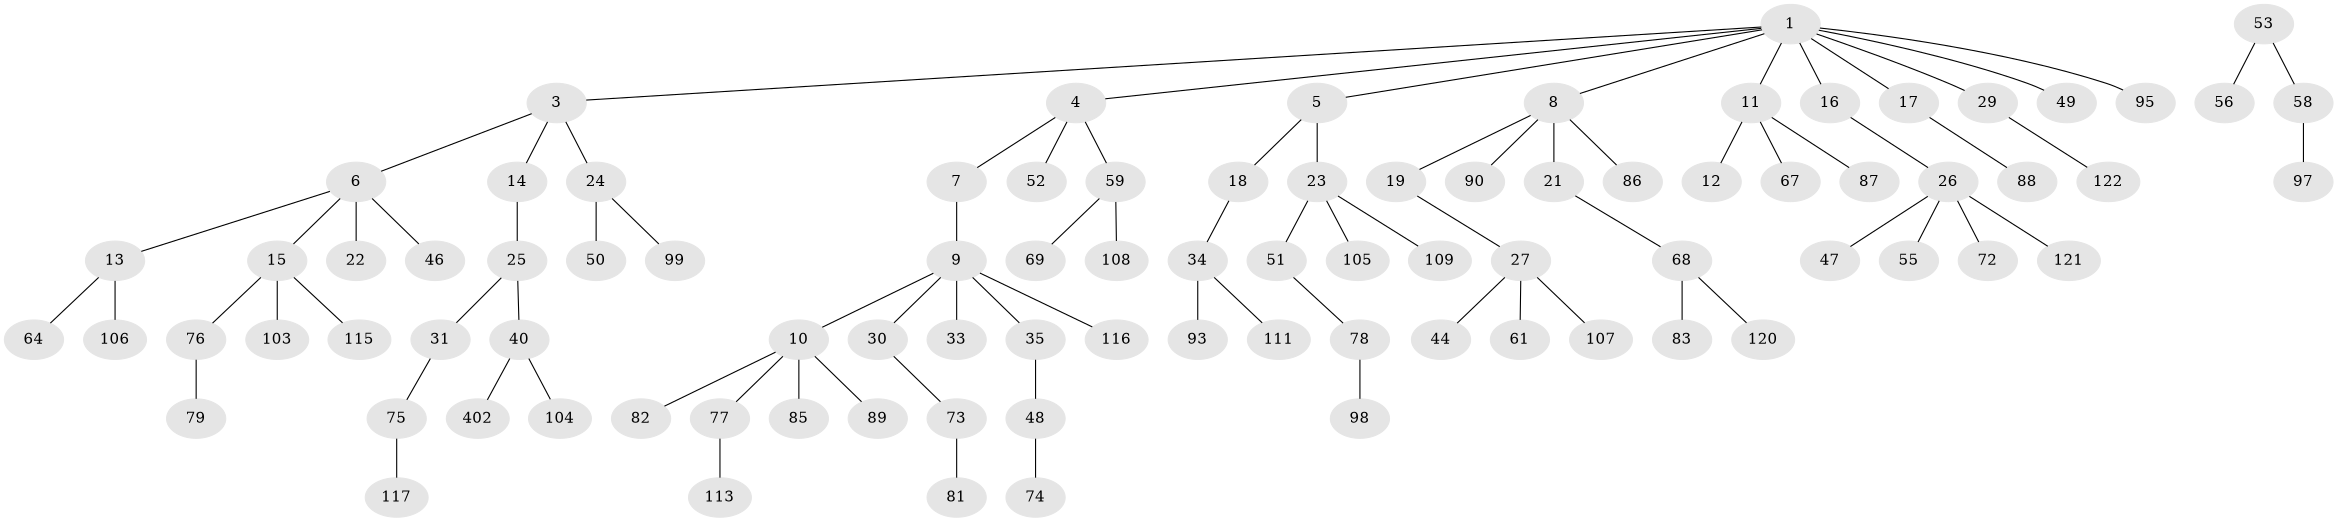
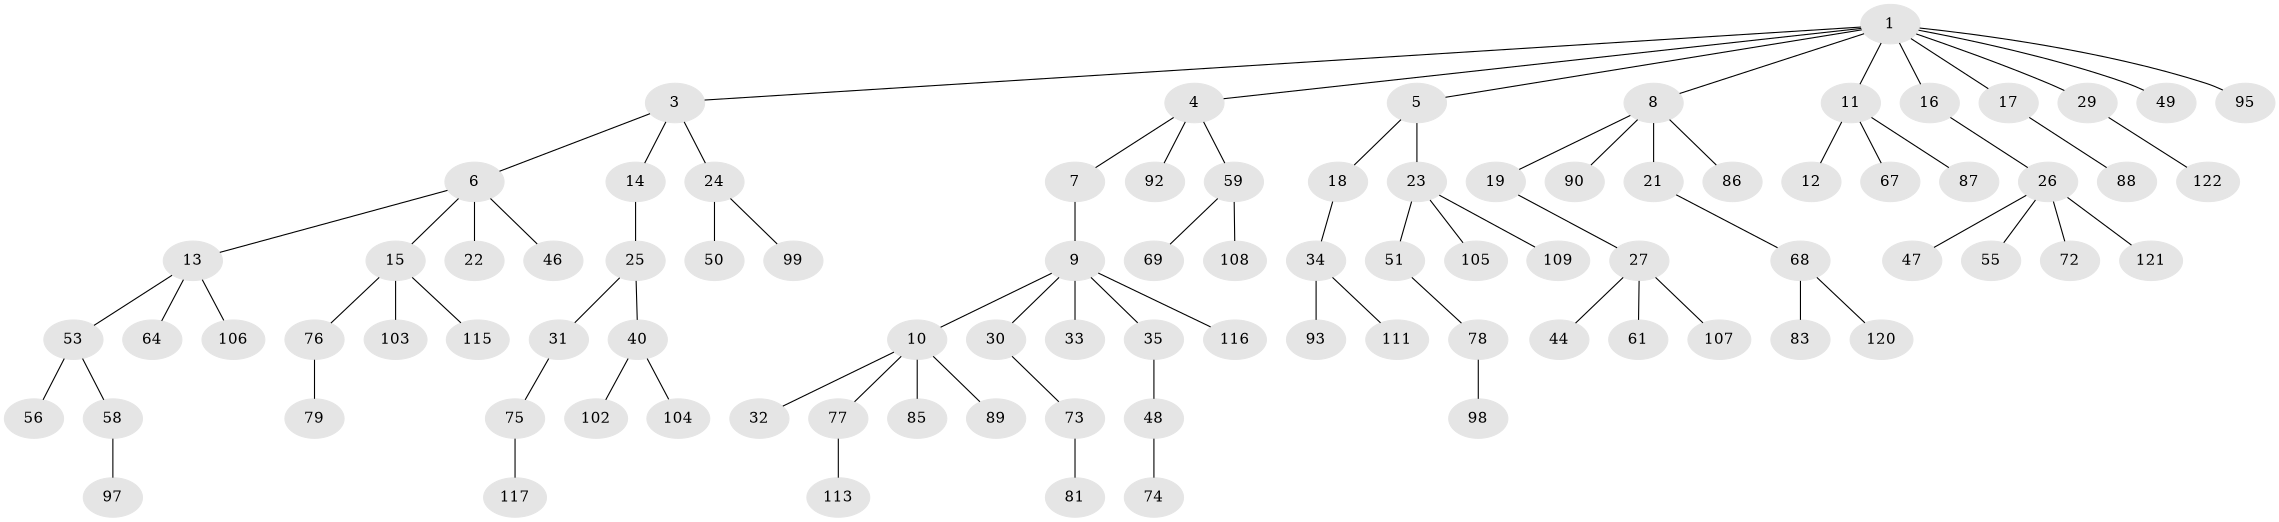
node "52": label "52" -> "92"
edge "13" -- "53": added
node "402": label "402" -> "102"
node "82": label "82" -> "32"
